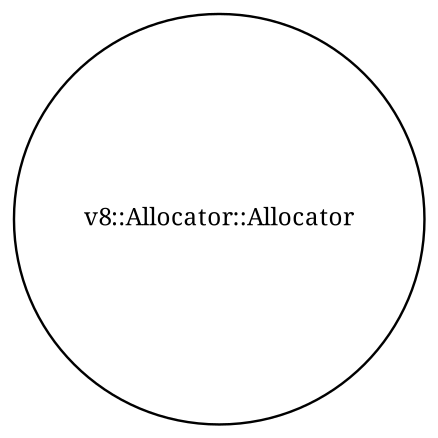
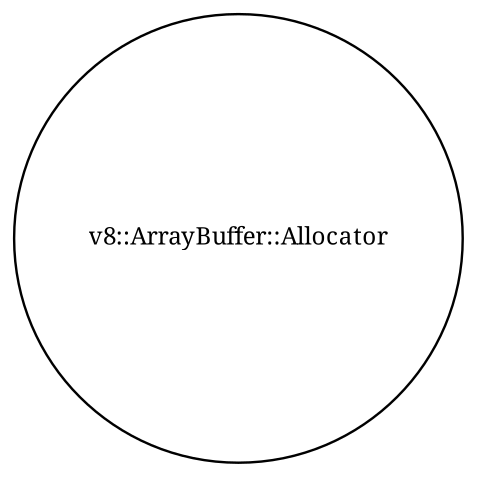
node "v8::Allocator::Allocator": label "v8::Allocator::Allocator" -> "v8::ArrayBuffer::Allocator"
